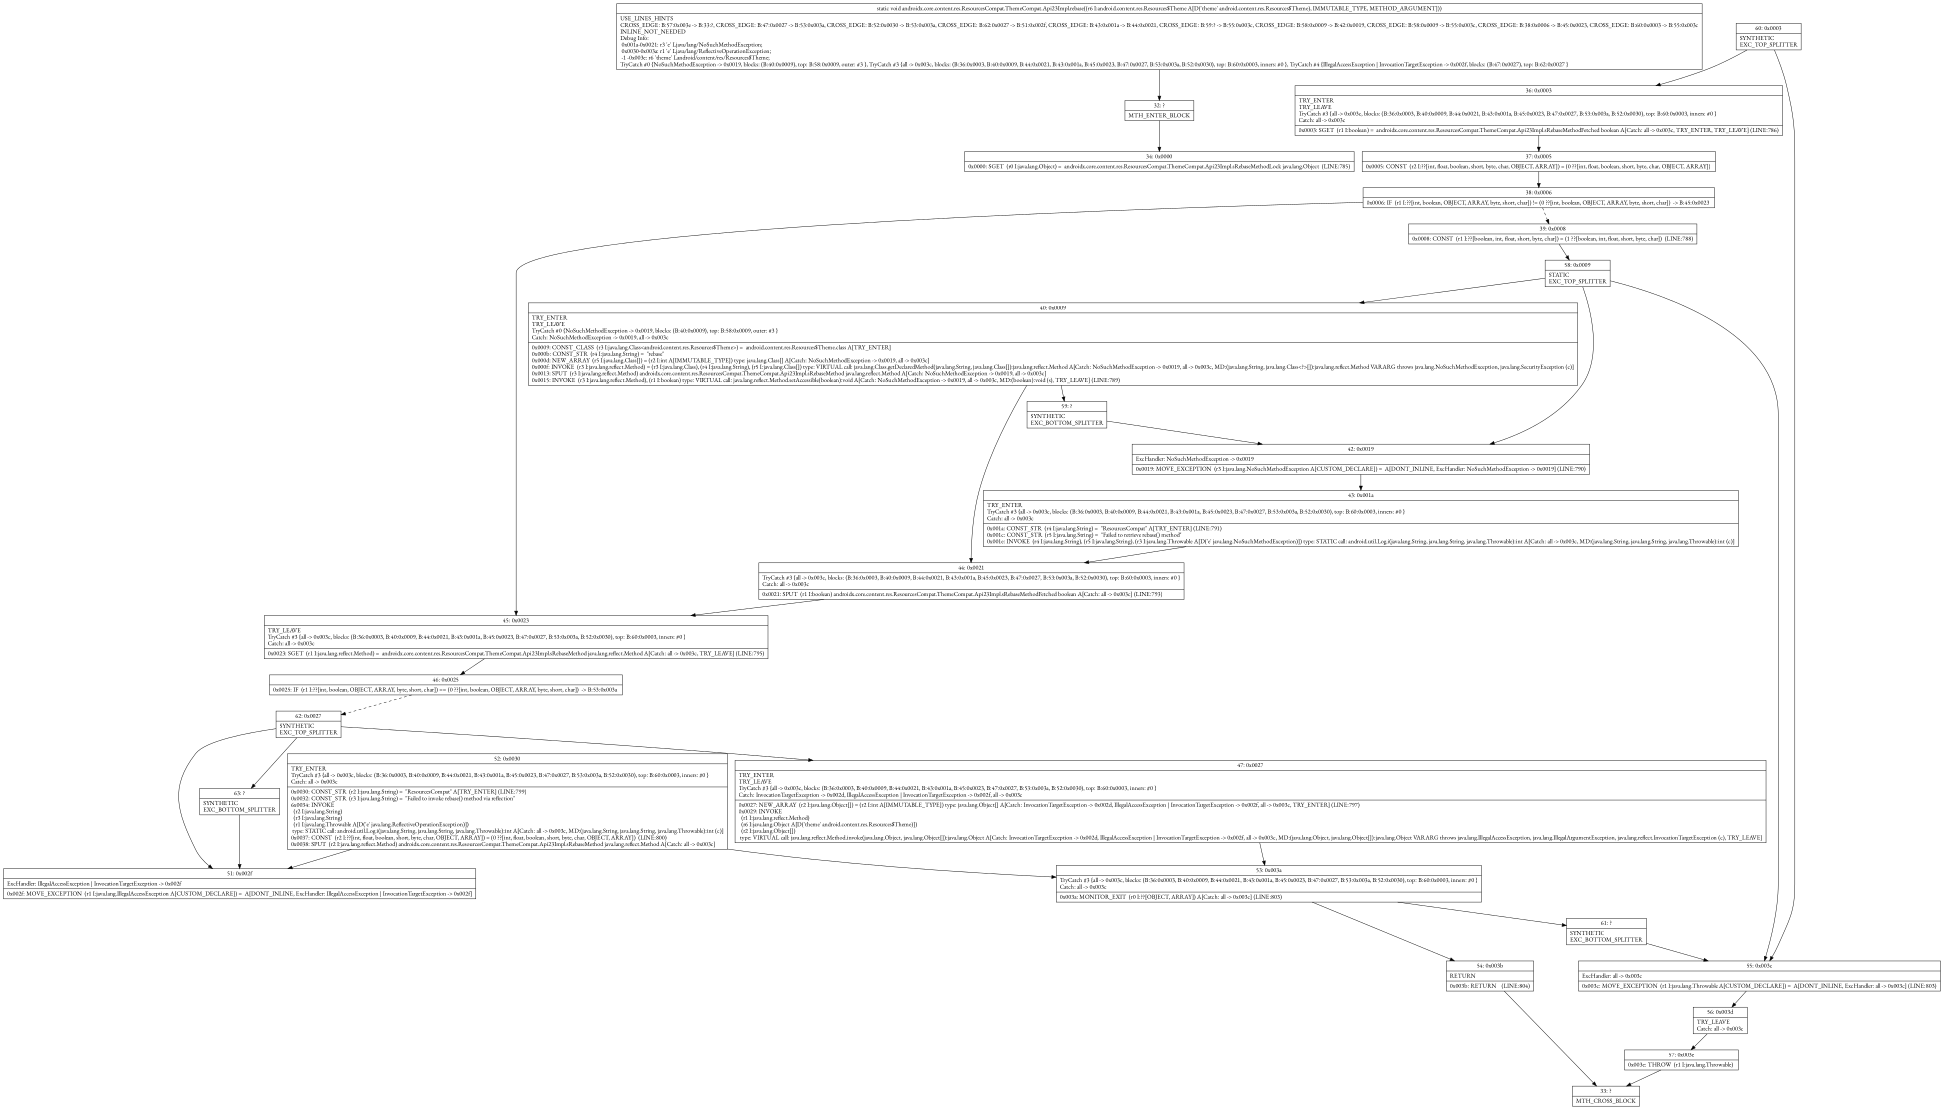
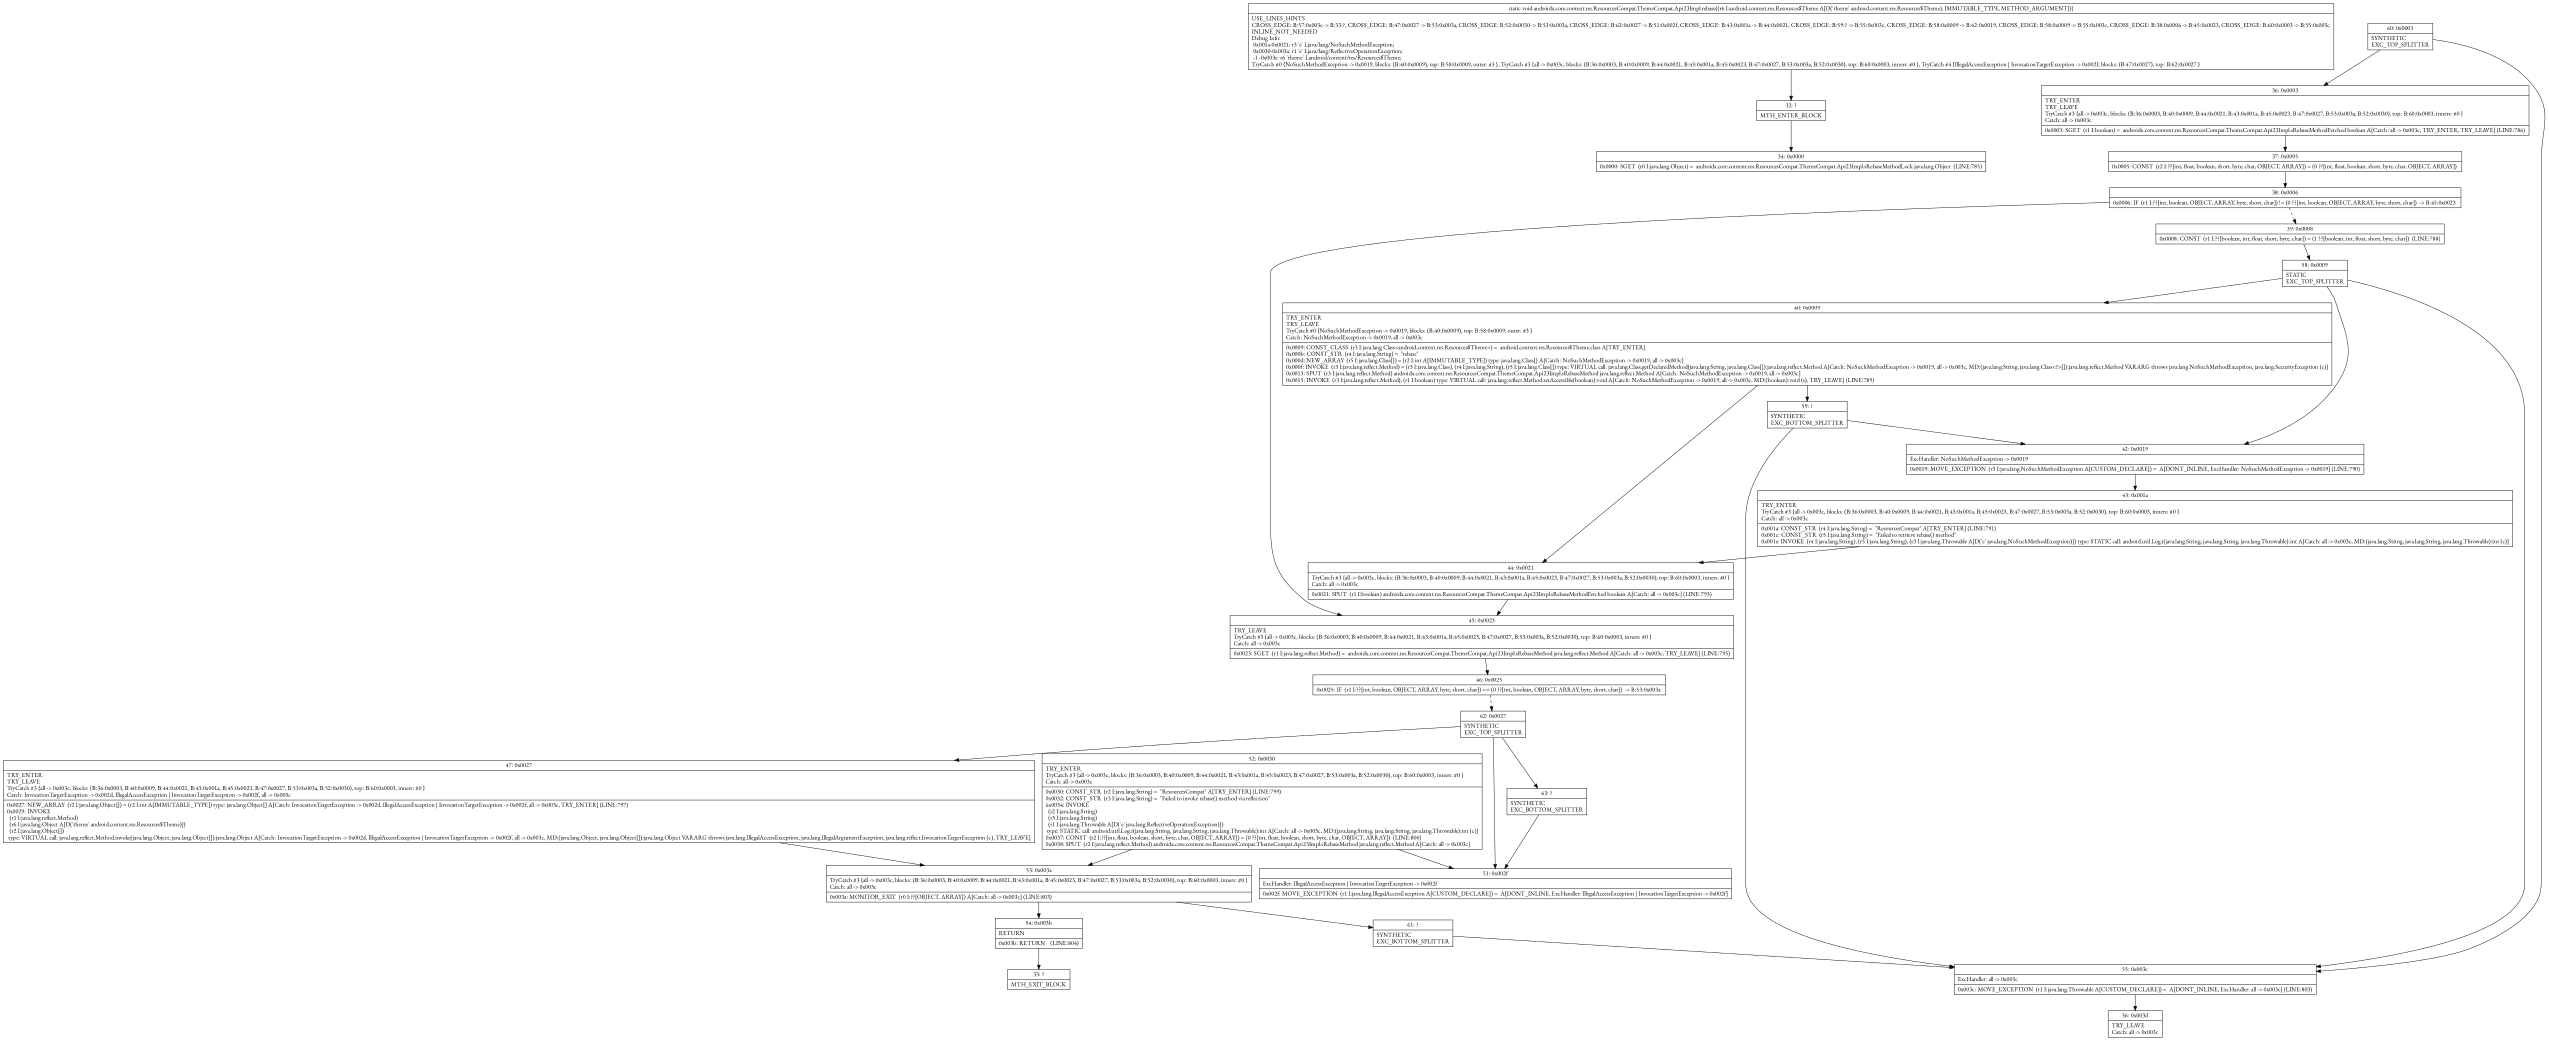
edge "59: ?" -> "55: 0x003c": added
node "57: 0x003e": removed
node "33: ?": text "MTH_CROSS_BLOCK" -> "MTH_EXIT_BLOCK"
